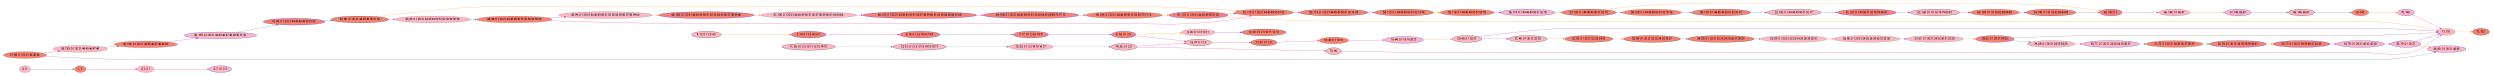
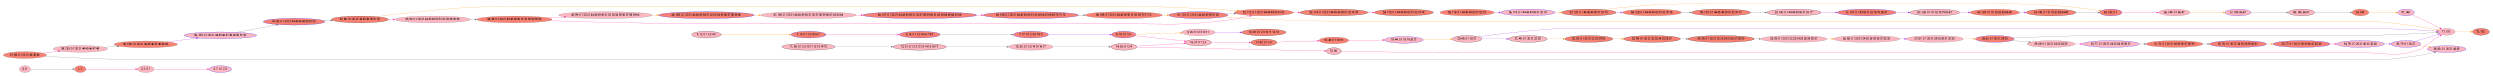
edge "54, 115: 0 1 44 45 49 50 51 52 73 74" -> "55, 118: 0 1 44 45 49 50 51 52 75": removed
node "14, 33: 0 1 2 3": label "14, 33: 0 1 2 3" -> "14, 33: 0 1 2 4"
